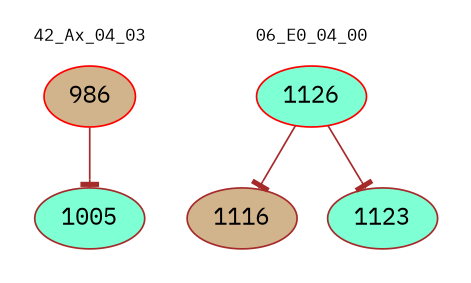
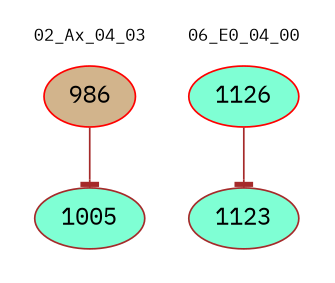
cluster "42_Ax_04_03": label "42_Ax_04_03" -> "02_Ax_04_03"
node "1116": removed
